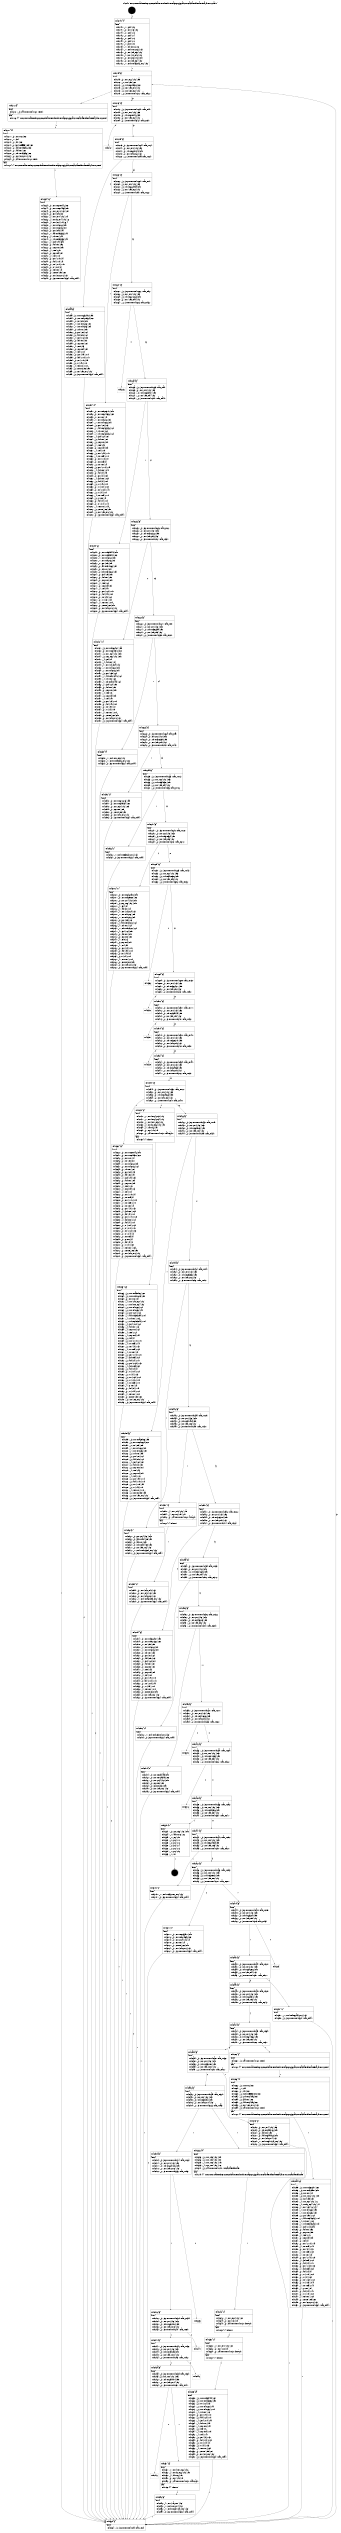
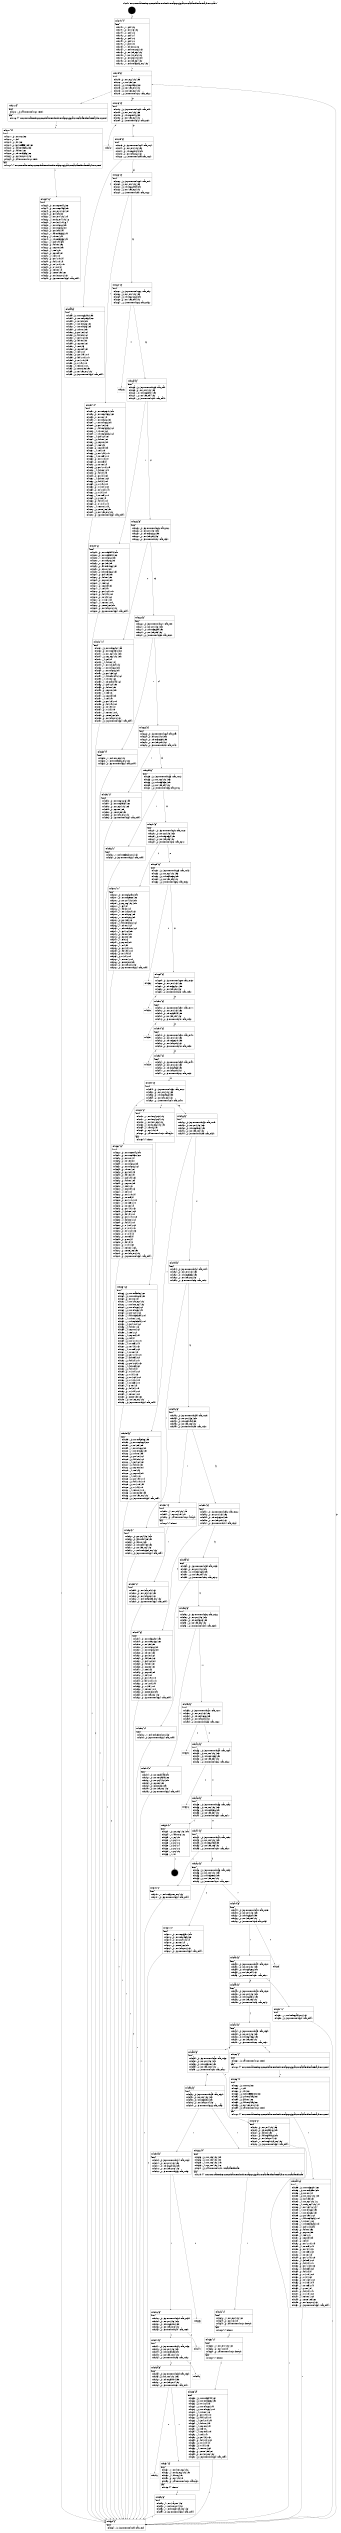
edge "0x402faf [83]" -> "0x403524 [5]": removed, label "2"
